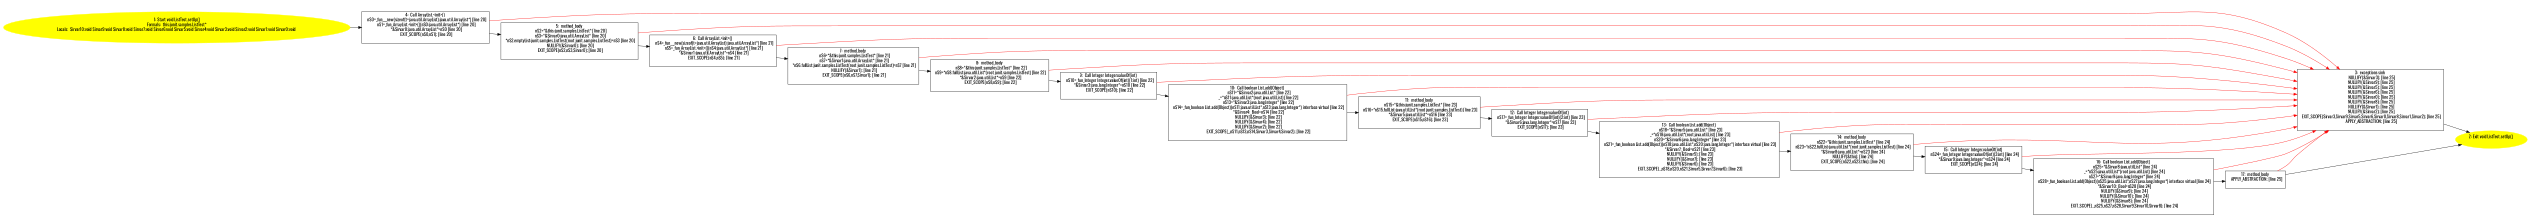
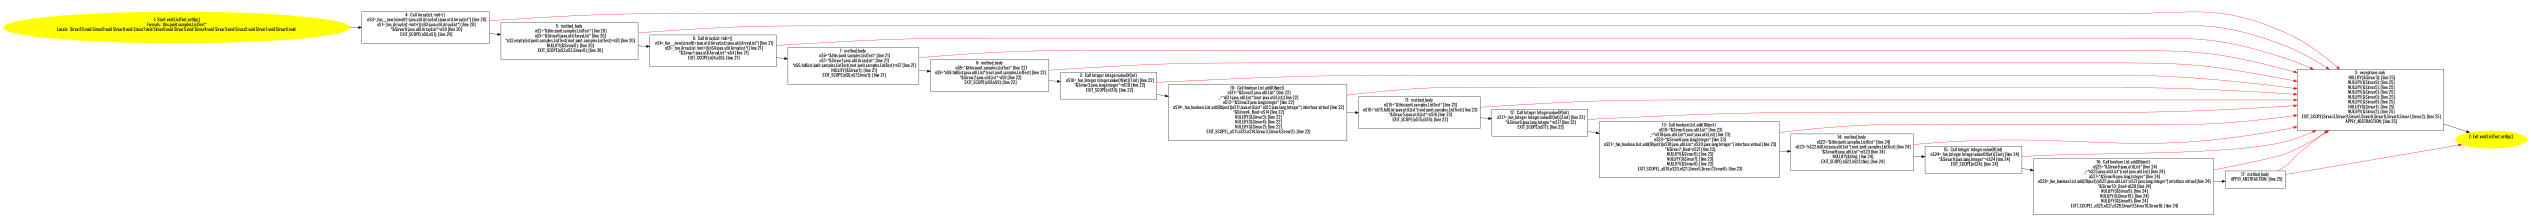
edge "17:  method_body APPLY_ABSTRACTION; [line 25]" -> "2: Exit void ListTest.setUp()": color black -> red
